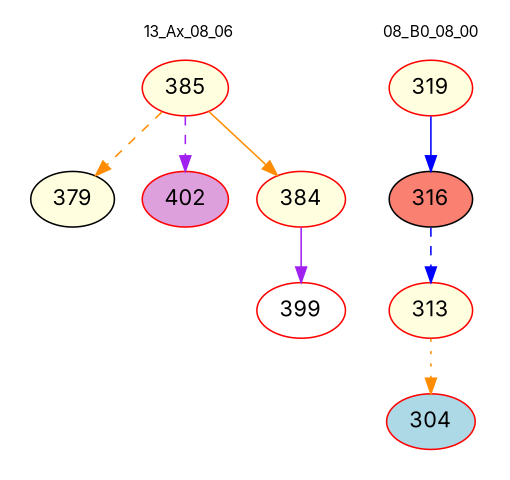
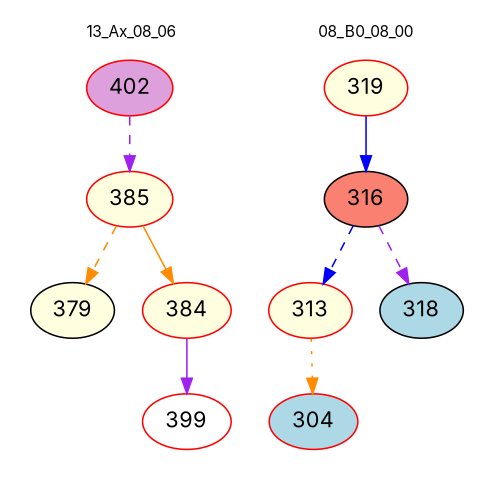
edge "385" -> "402": reversed
node "318": added
